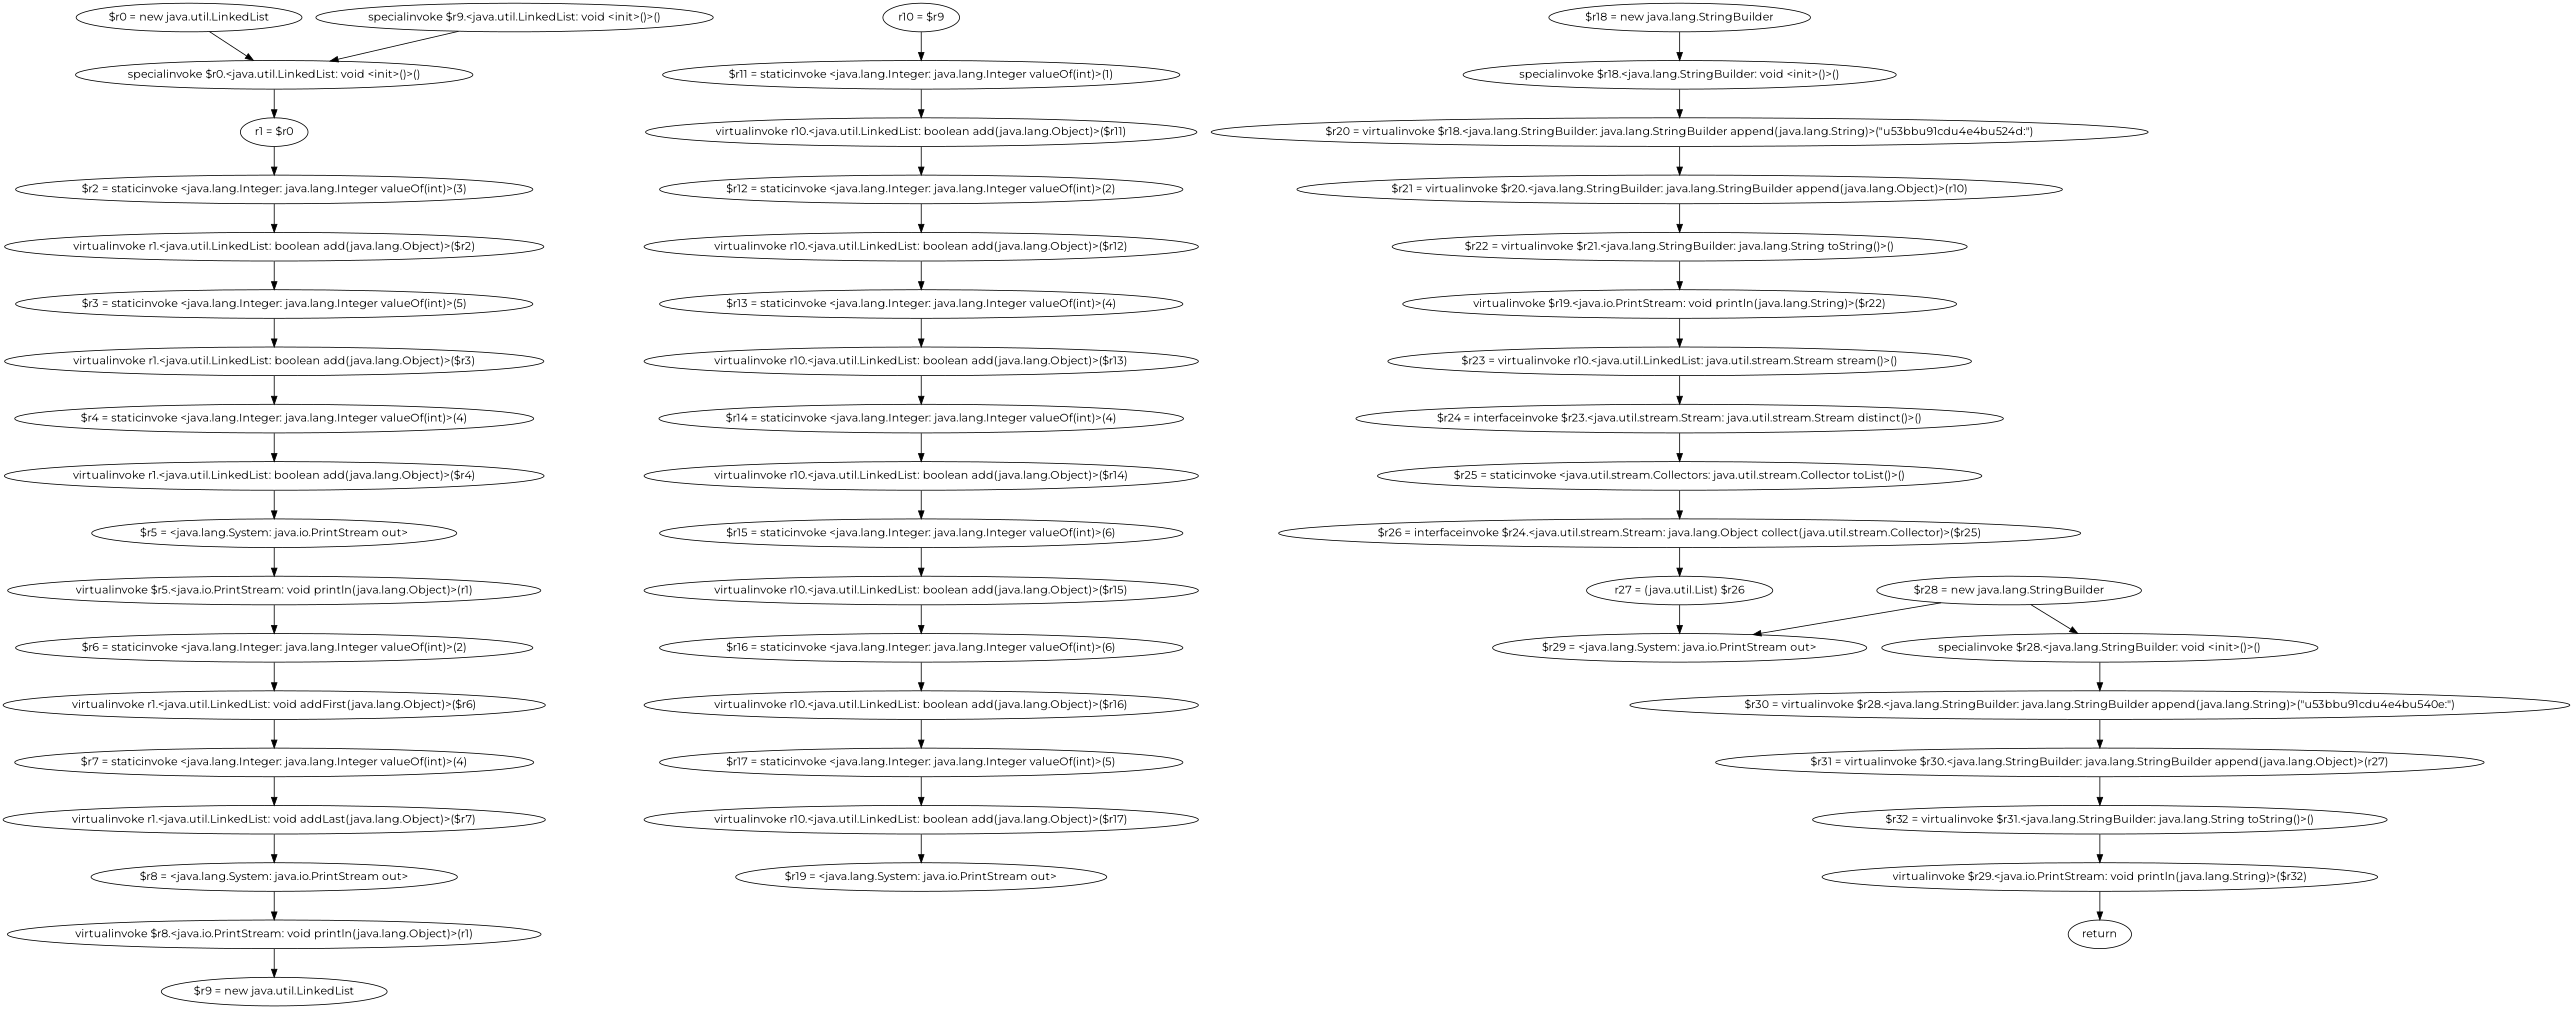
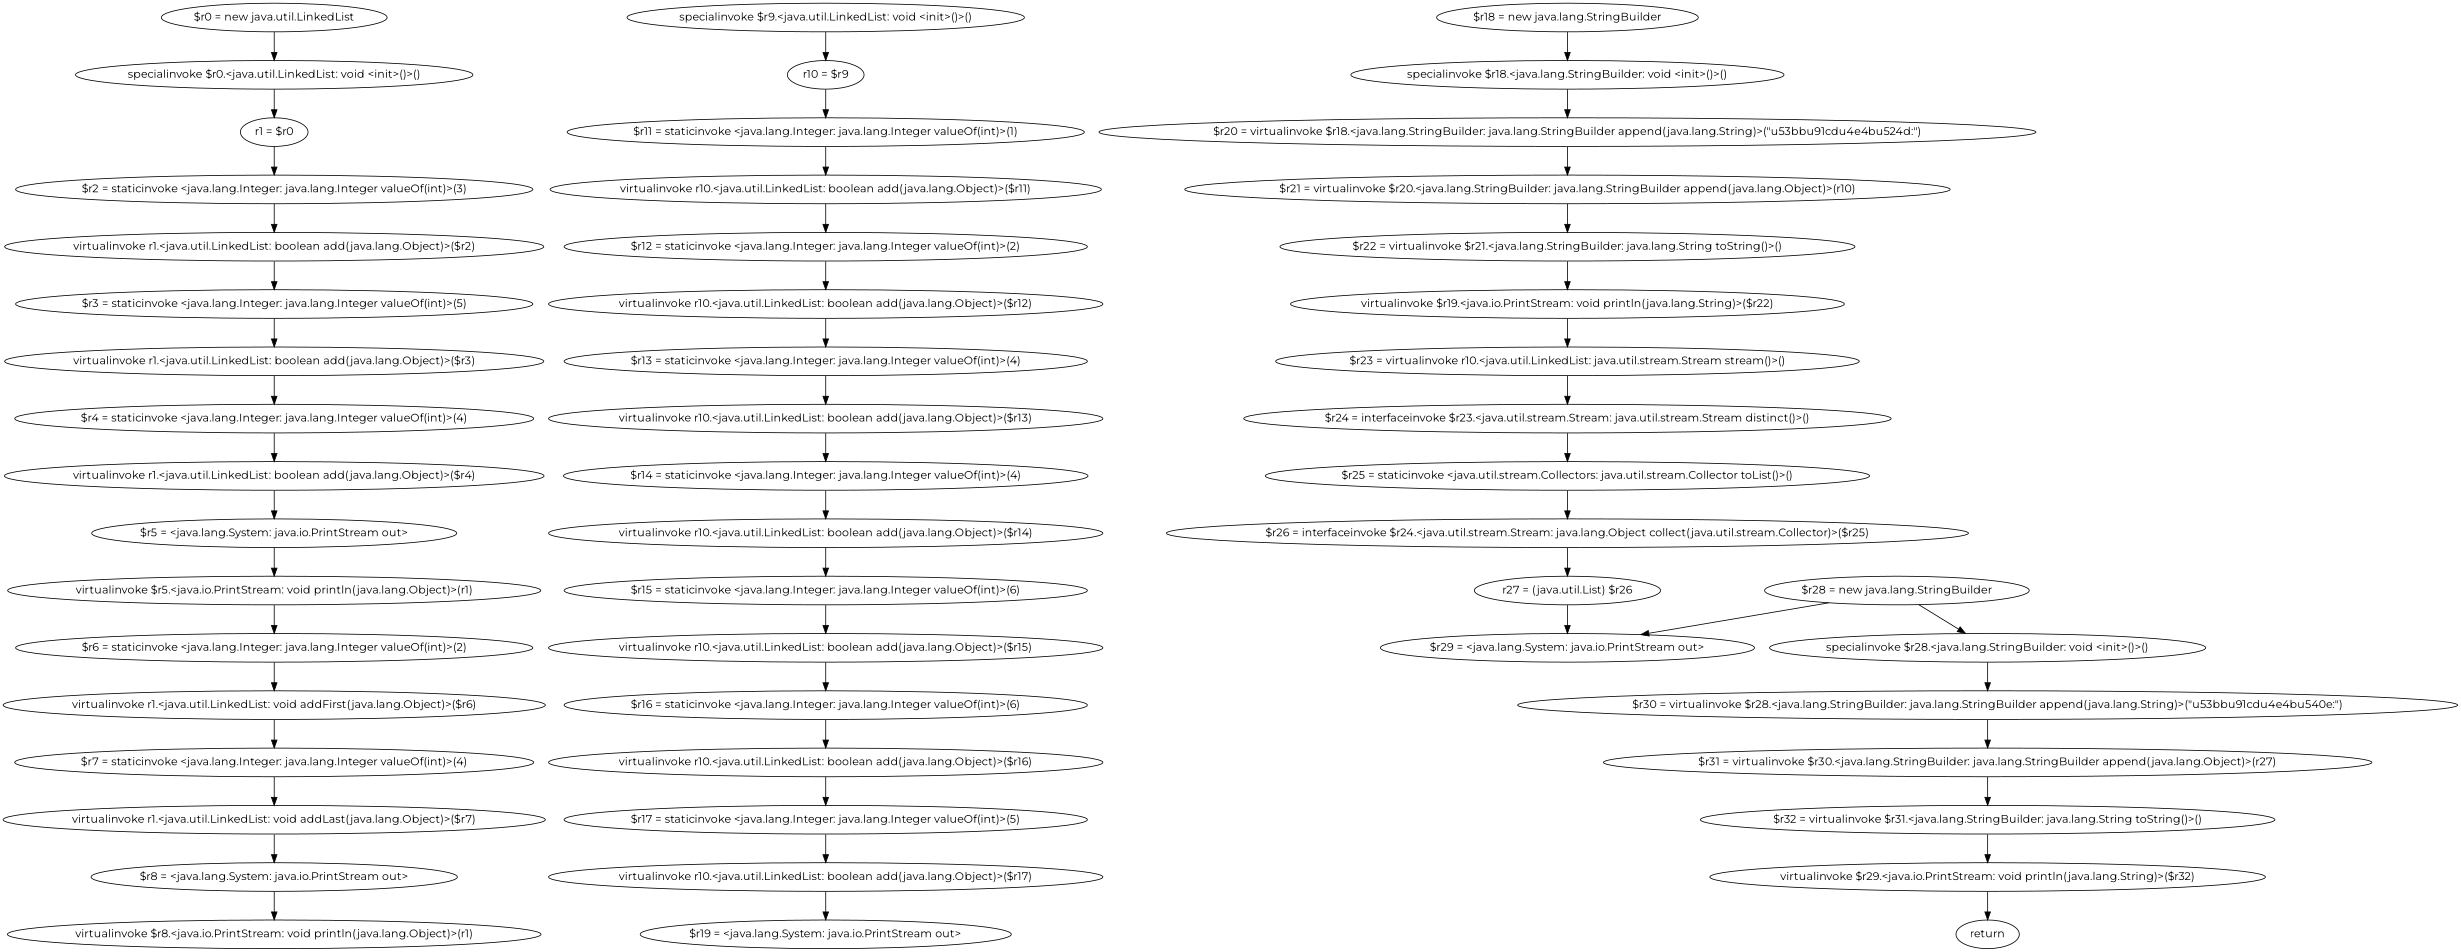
edge "specialinvoke $r9.<java.util.LinkedList: void <init>()>()" -> "specialinvoke $r0.<java.util.LinkedList: void <init>()>()": now "specialinvoke $r9.<java.util.LinkedList: void <init>()>()" -> "r10 = $r9"
node "$r9 = new java.util.LinkedList": removed
